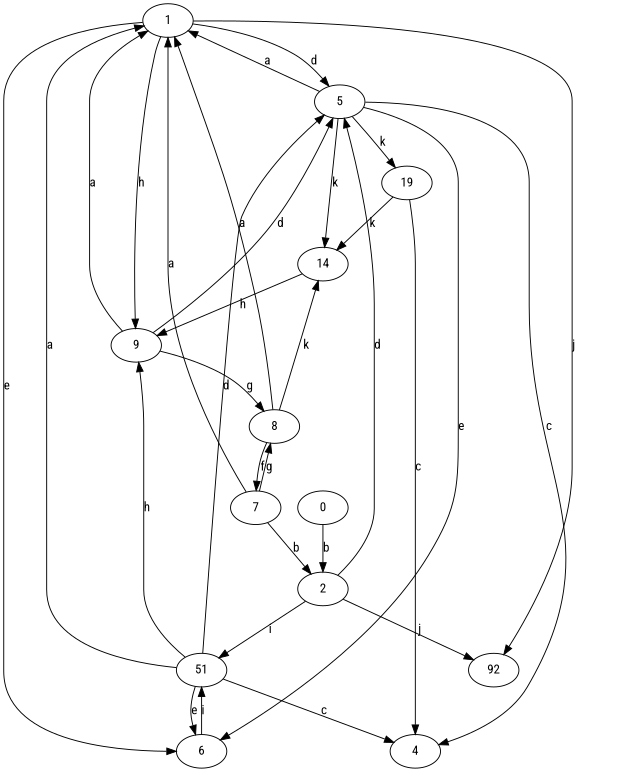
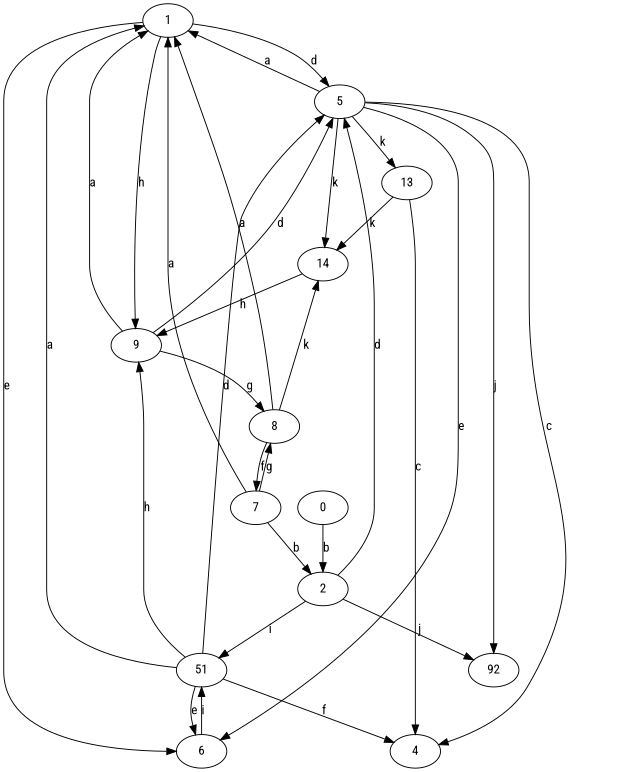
edge "1" -> "92": now "5" -> "92"
node "19": label "19" -> "13"
edge "51" -> "4": label "c" -> "f"
